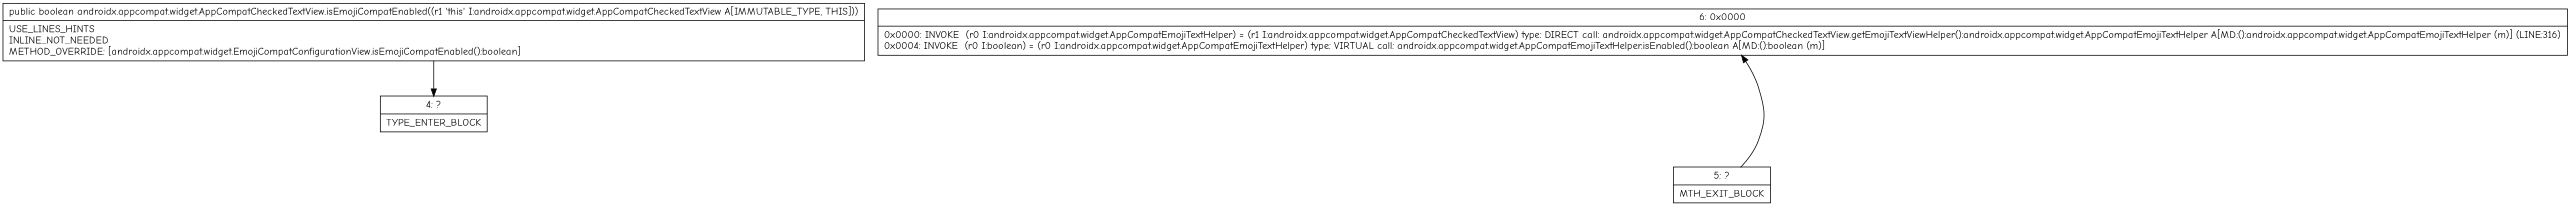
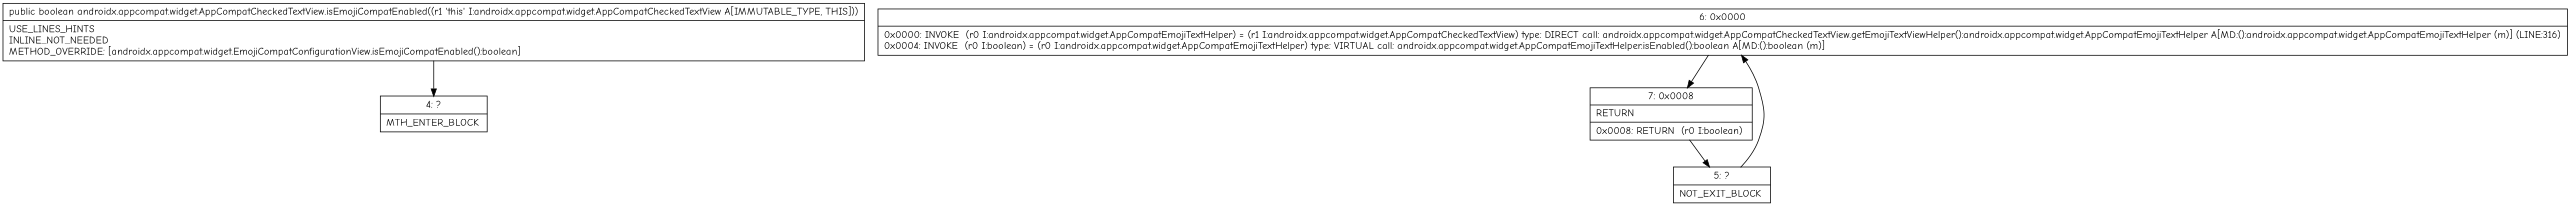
node "7: 0x0008": added
node "4: ?": text "TYPE_ENTER_BLOCK" -> "MTH_ENTER_BLOCK"
node "5: ?": text "MTH_EXIT_BLOCK" -> "NOT_EXIT_BLOCK"
